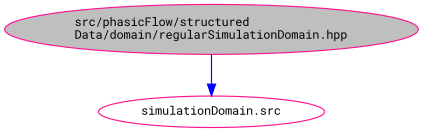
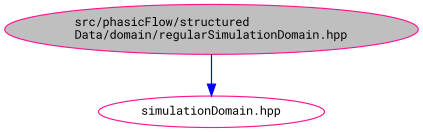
node "simulationDomain.src": label "simulationDomain.src" -> "simulationDomain.hpp"
